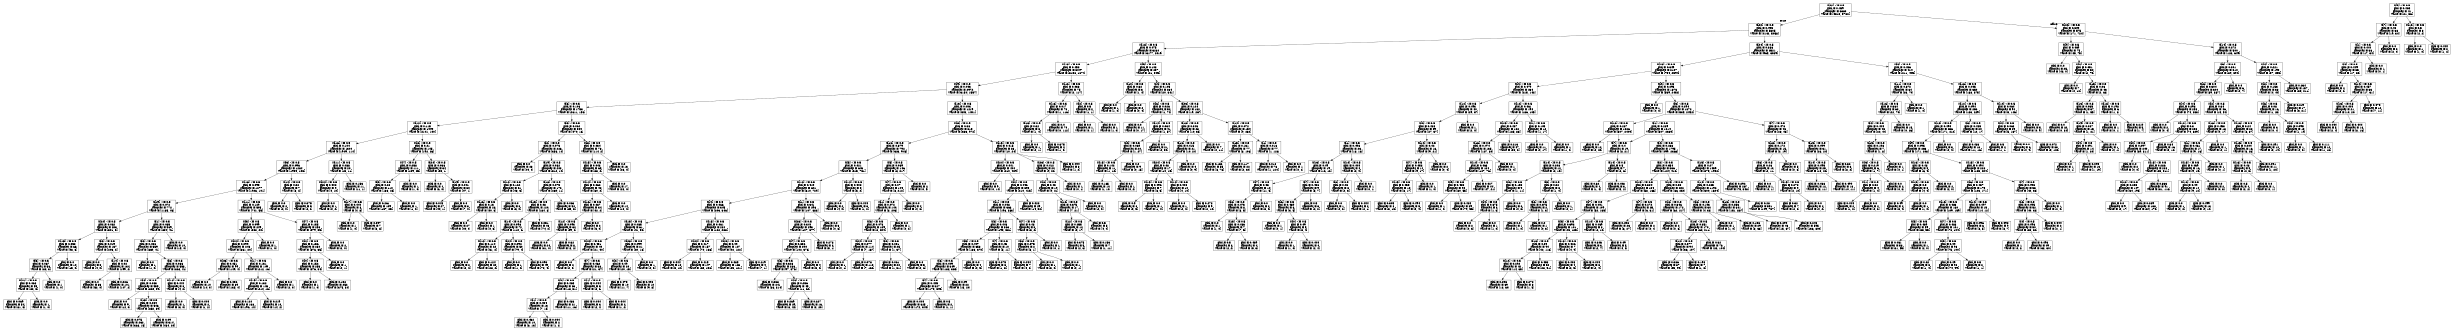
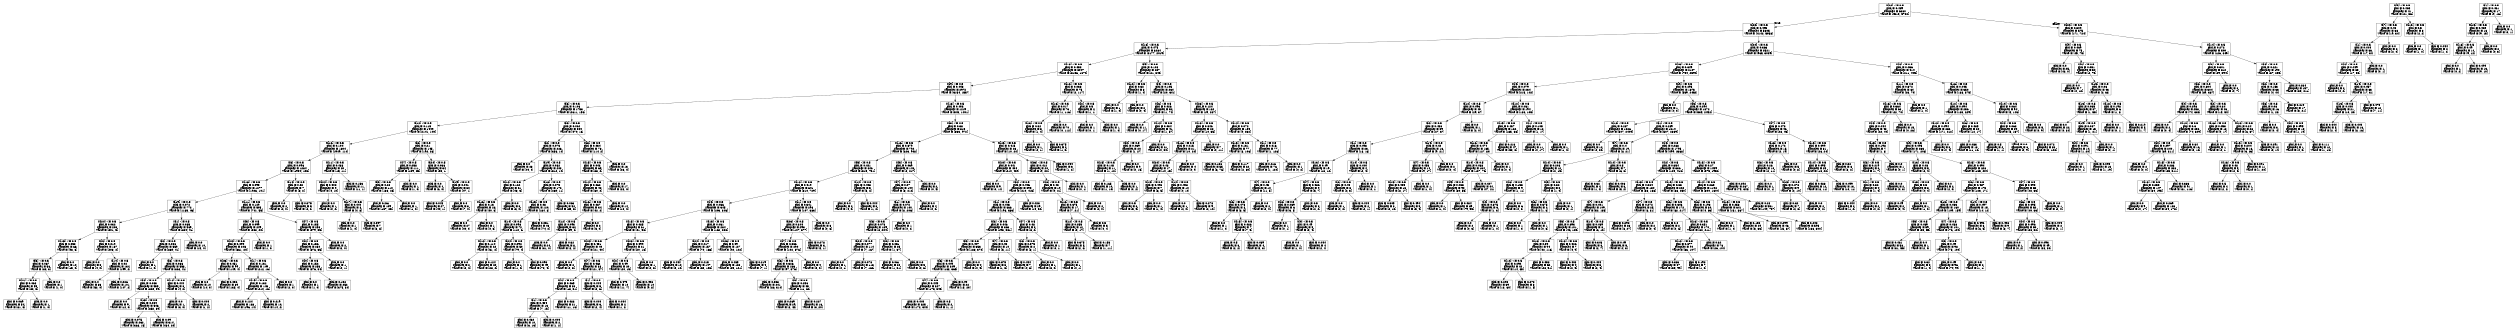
edge "X[16] <= 0.5 gini = 0.453 samples = 18 value = [9, 17]" -> "X[1] <= 0.5 gini = 0.461 samples = 17 value = [9, 16]": removed
